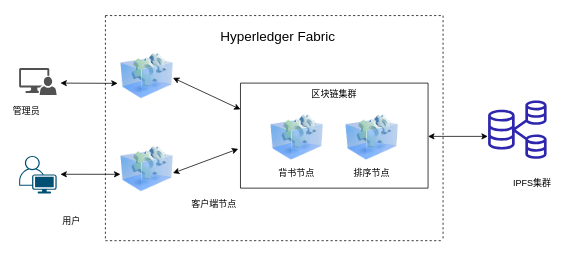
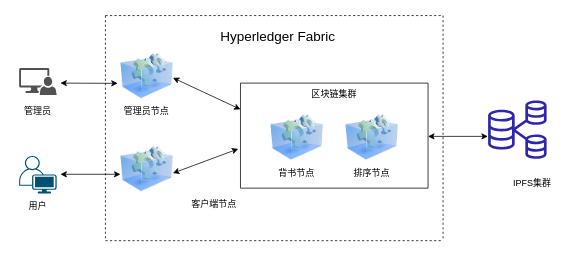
node "管理员": moved (27, 111) -> (38, 111)
node "管理员节点": added
node "用户": moved (72, 221) -> (38, 206)
